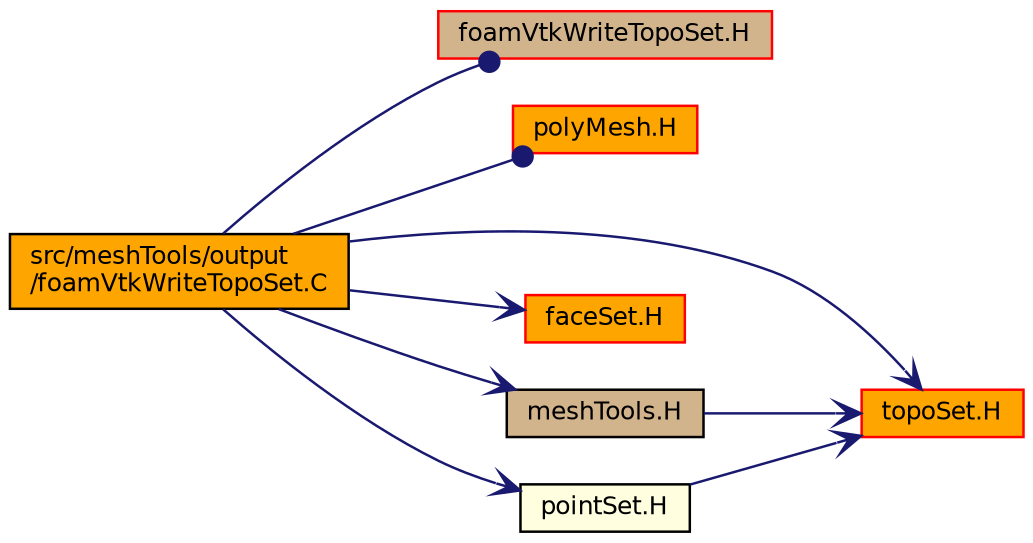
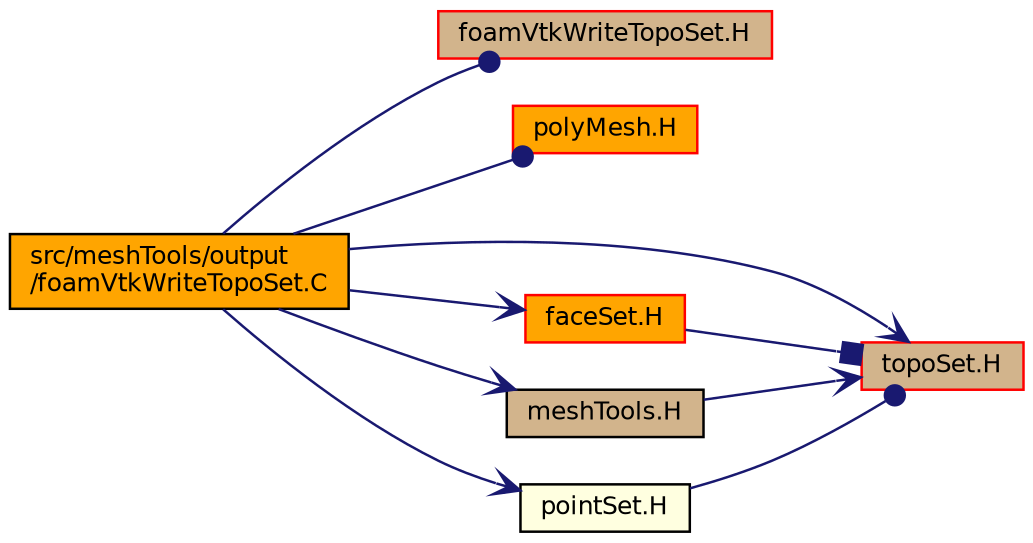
edge "faceSet.H" -> "topoSet.H": added
node "topoSet.H": fillcolor orange -> tan
edge "pointSet.H" -> "topoSet.H": arrowhead vee -> dot
